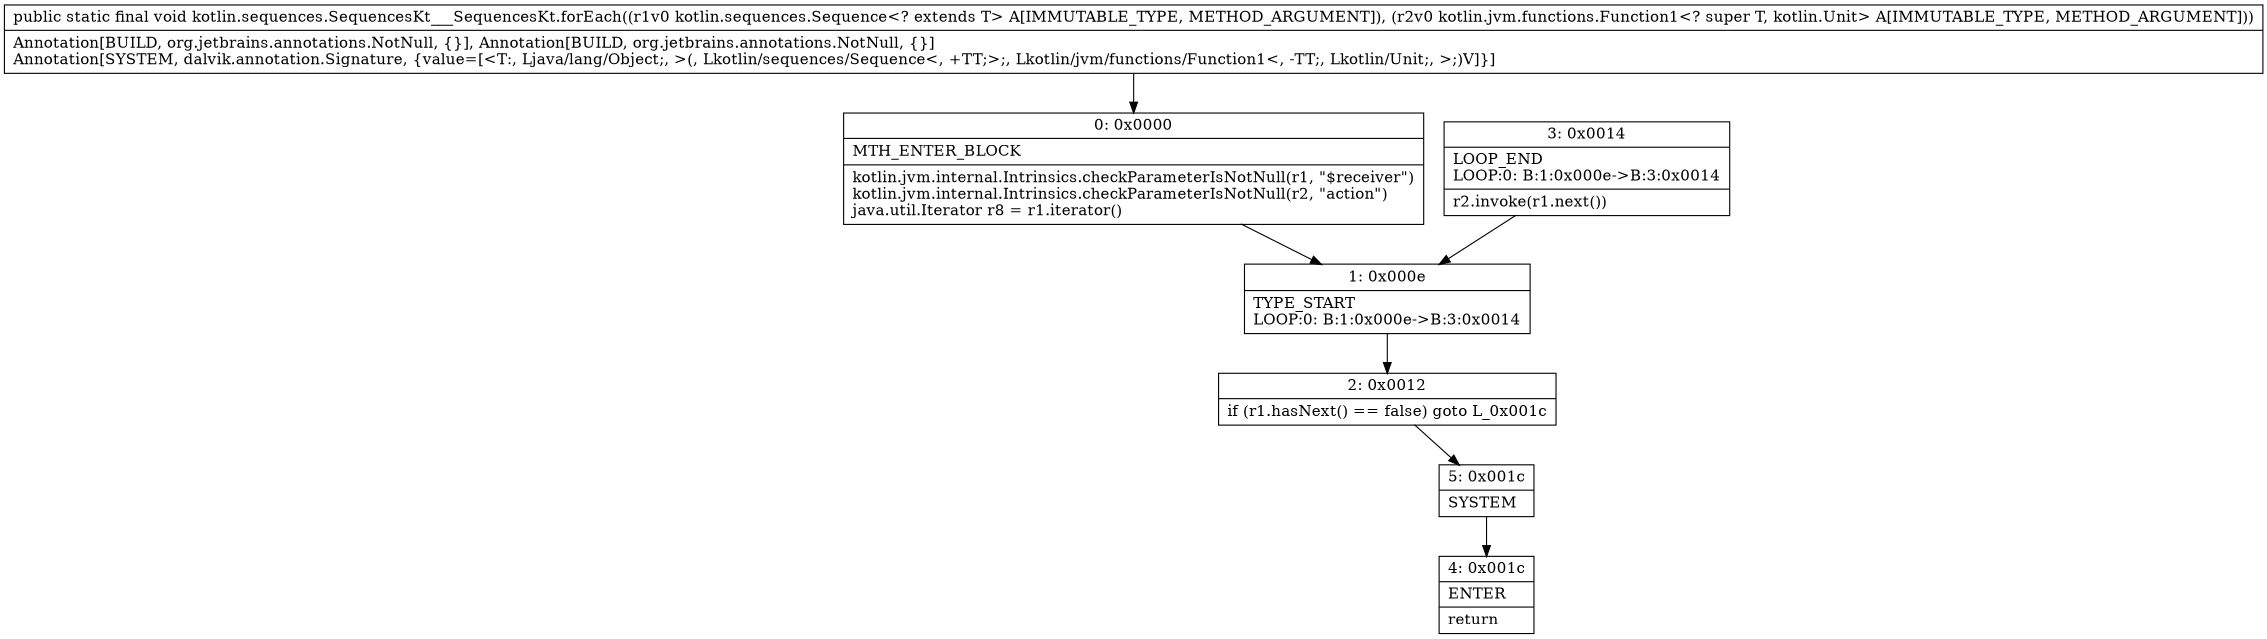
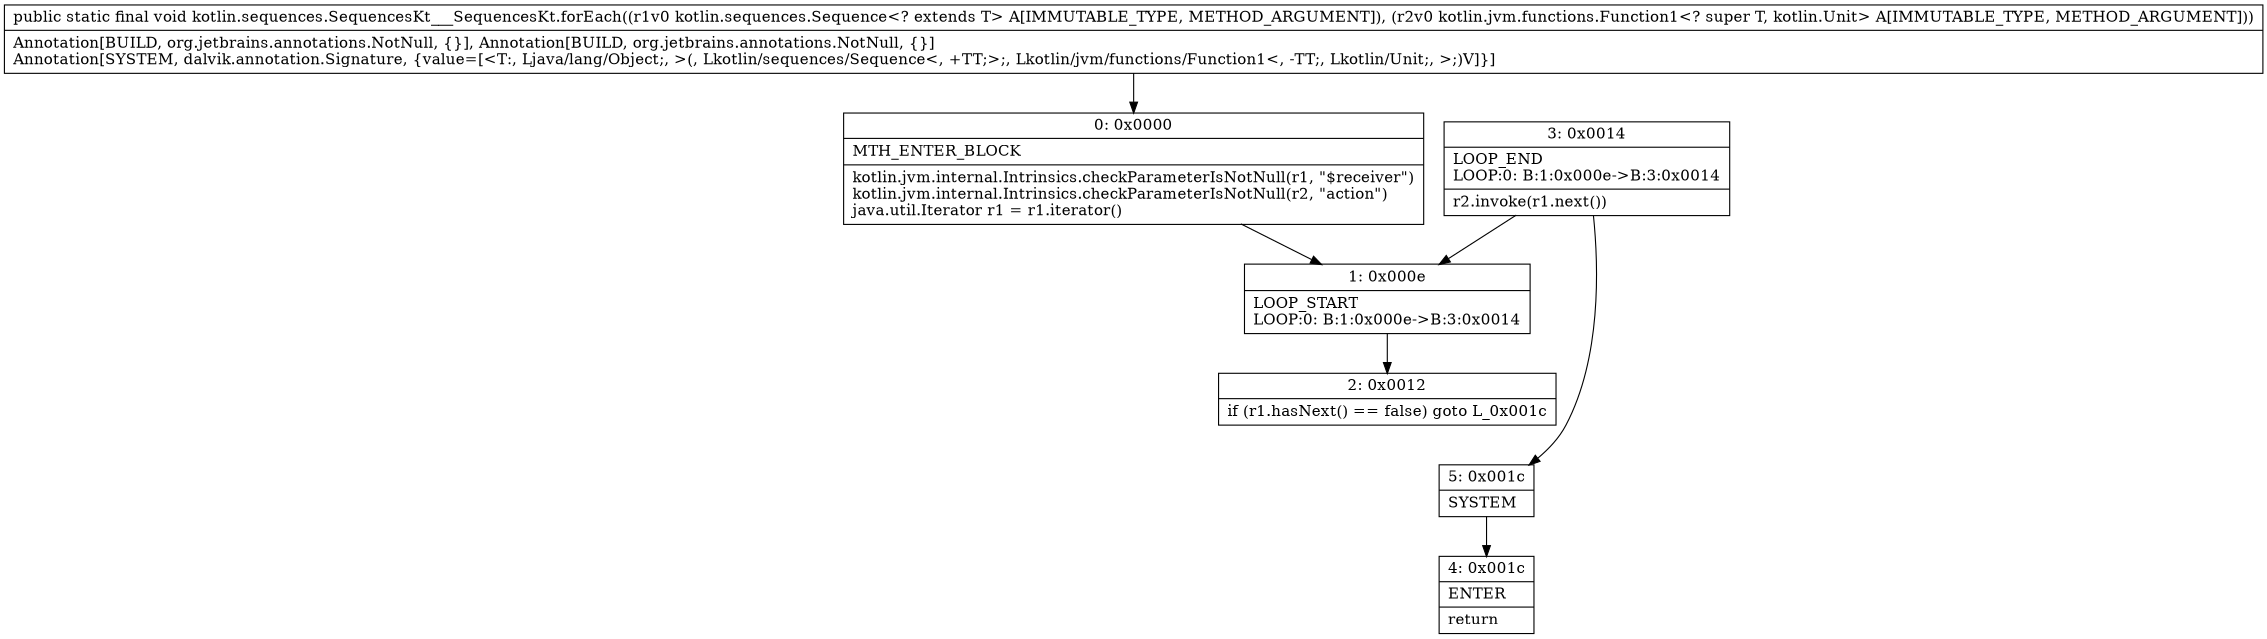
node "0: 0x0000": text "java.util.Iterator r8 = r1.iterator()" -> "java.util.Iterator r1 = r1.iterator()"
node "1: 0x000e": text "TYPE_START" -> "LOOP_START"
edge "2: 0x0012" -> "5: 0x001c": now "3: 0x0014" -> "5: 0x001c"
